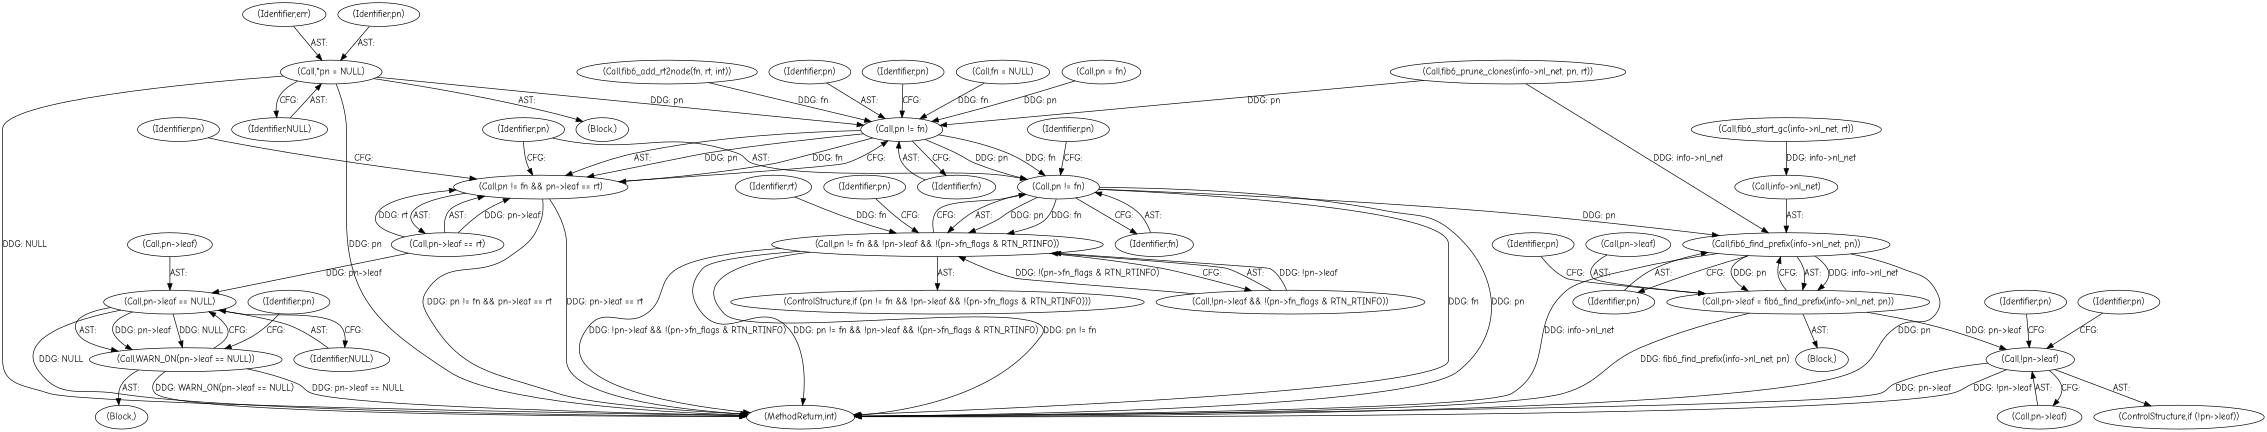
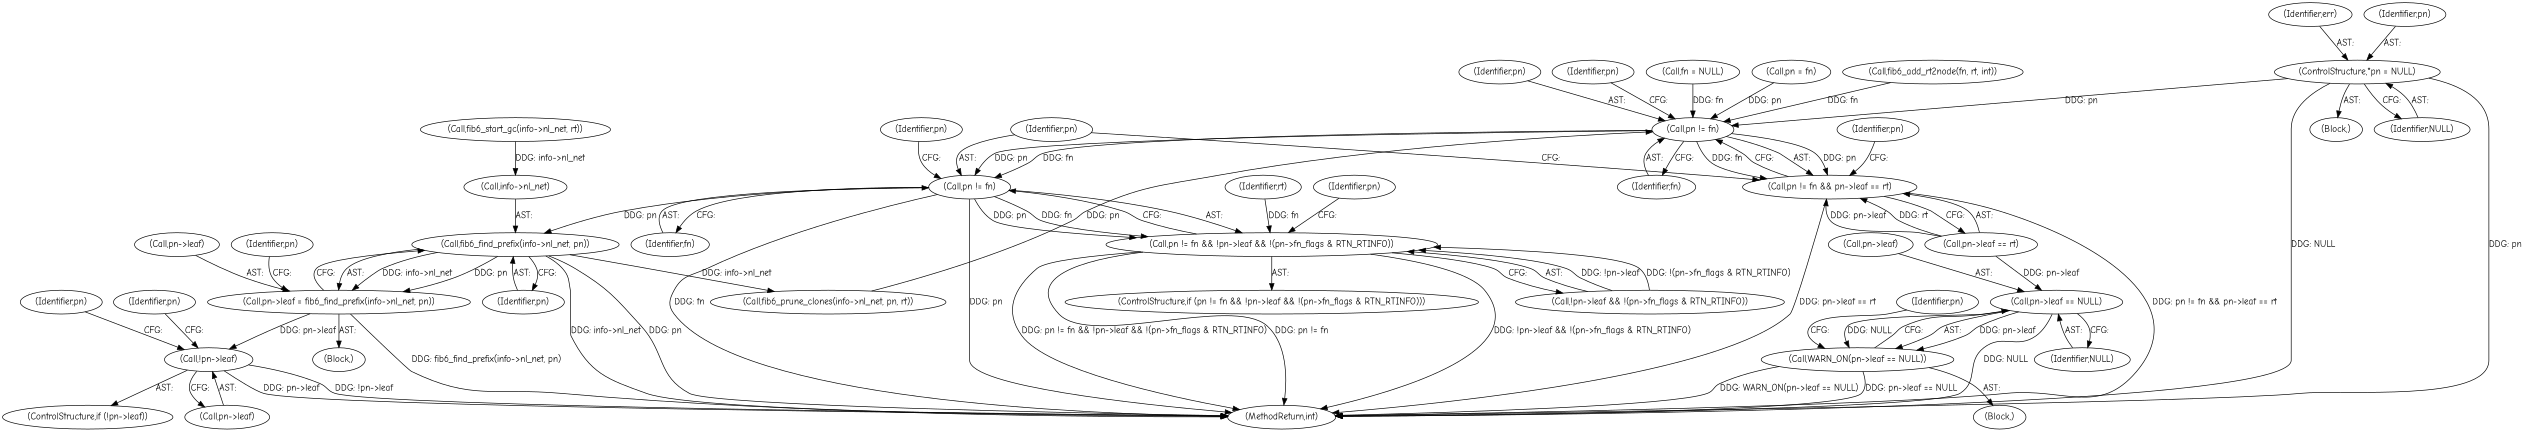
node "(Call,*pn = NULL)": label "(Call,*pn = NULL)" -> "(ControlStructure,*pn = NULL)"
edge "(Call,fib6_prune_clones(info->nl_net, pn, rt))" -> "(Call,fib6_find_prefix(info->nl_net, pn))": reversed
edge "(Call,pn != fn && pn->leaf == rt)" -> "(Call,pn->leaf == rt)": label "AST: " -> "CFG: "
